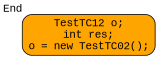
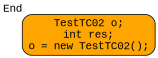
node "TestTC12 o; int res; o = new TestTC02(); End": label "TestTC12 o; int res; o = new TestTC02(); End" -> "TestTC02 o; int res; o = new TestTC02(); End"
